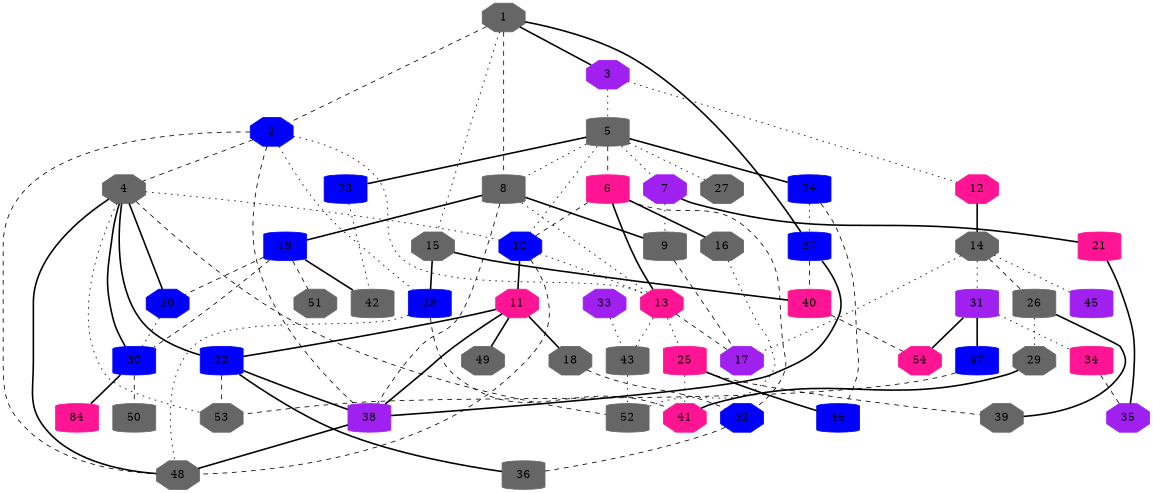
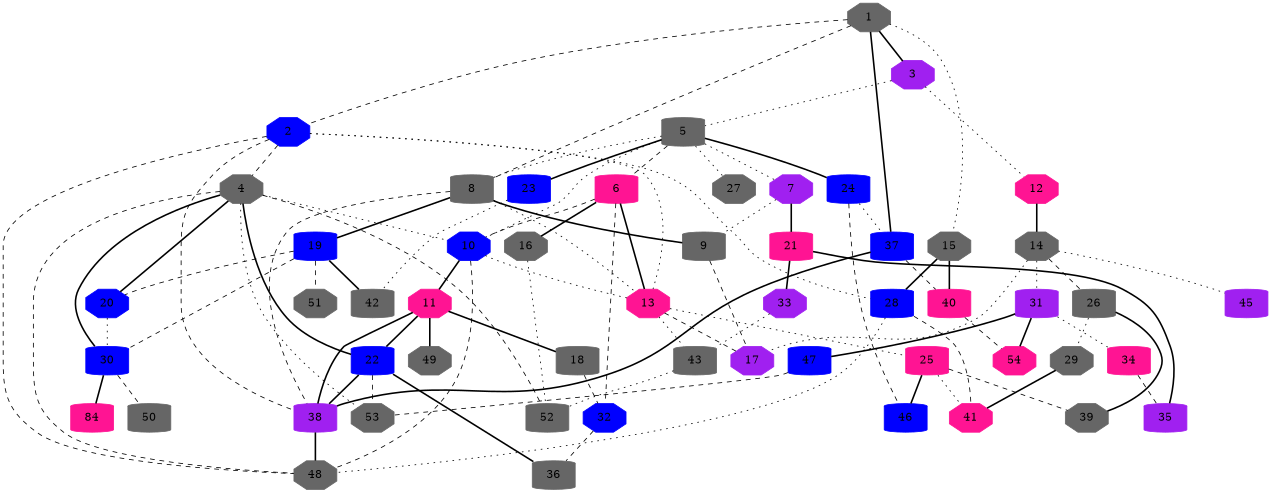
edge "21" -- "33": added
node "18": shape octagon -> cylinder
edge "4" -- "48": style bold -> dashed
node "35": shape octagon -> cylinder
